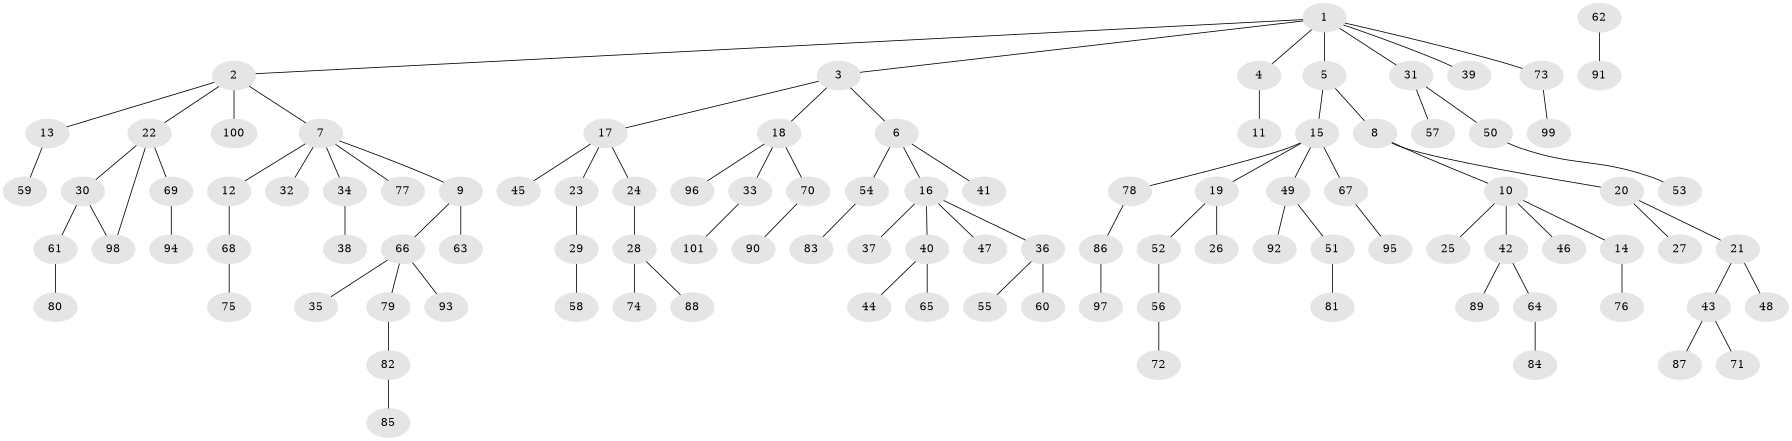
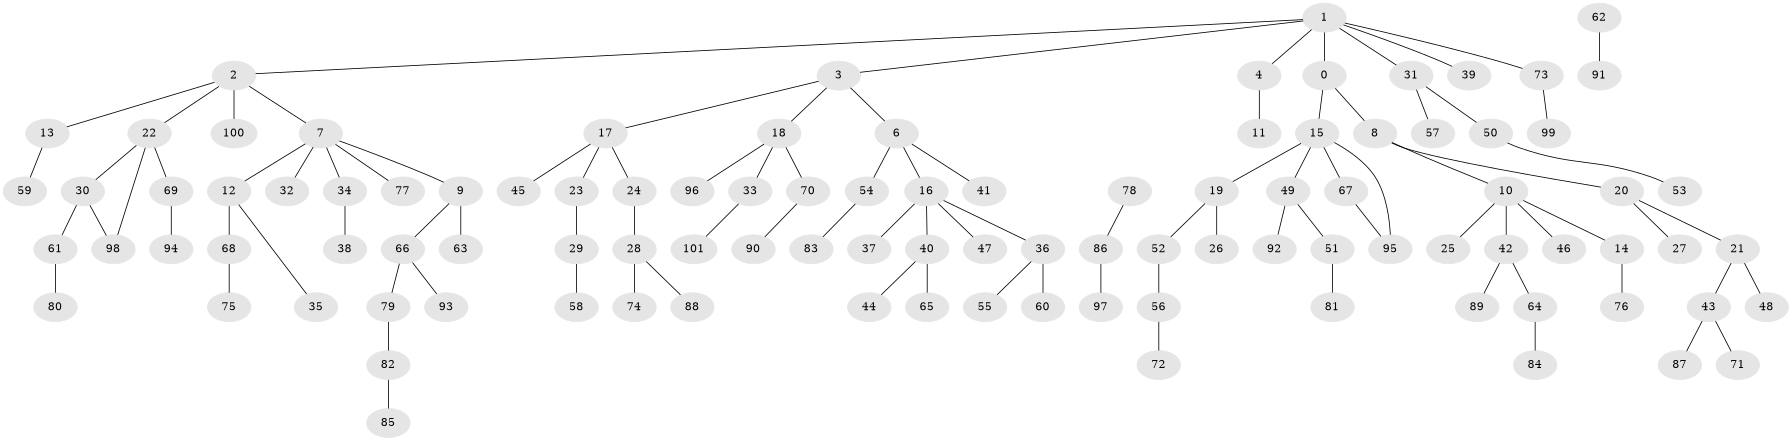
node "5": label "5" -> "0"
edge "15" -- "78": now "15" -- "95"
edge "66" -- "35": now "12" -- "35"
